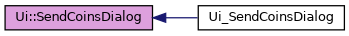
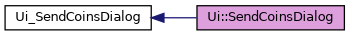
edge "Ui_SendCoinsDialog" -> "Ui::SendCoinsDialog": reversed
